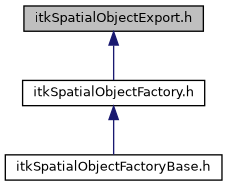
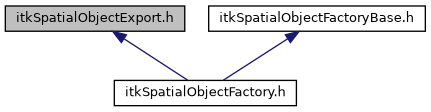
edge "itkSpatialObjectFactoryBase.h" -> "itkSpatialObjectFactory.h": reversed
